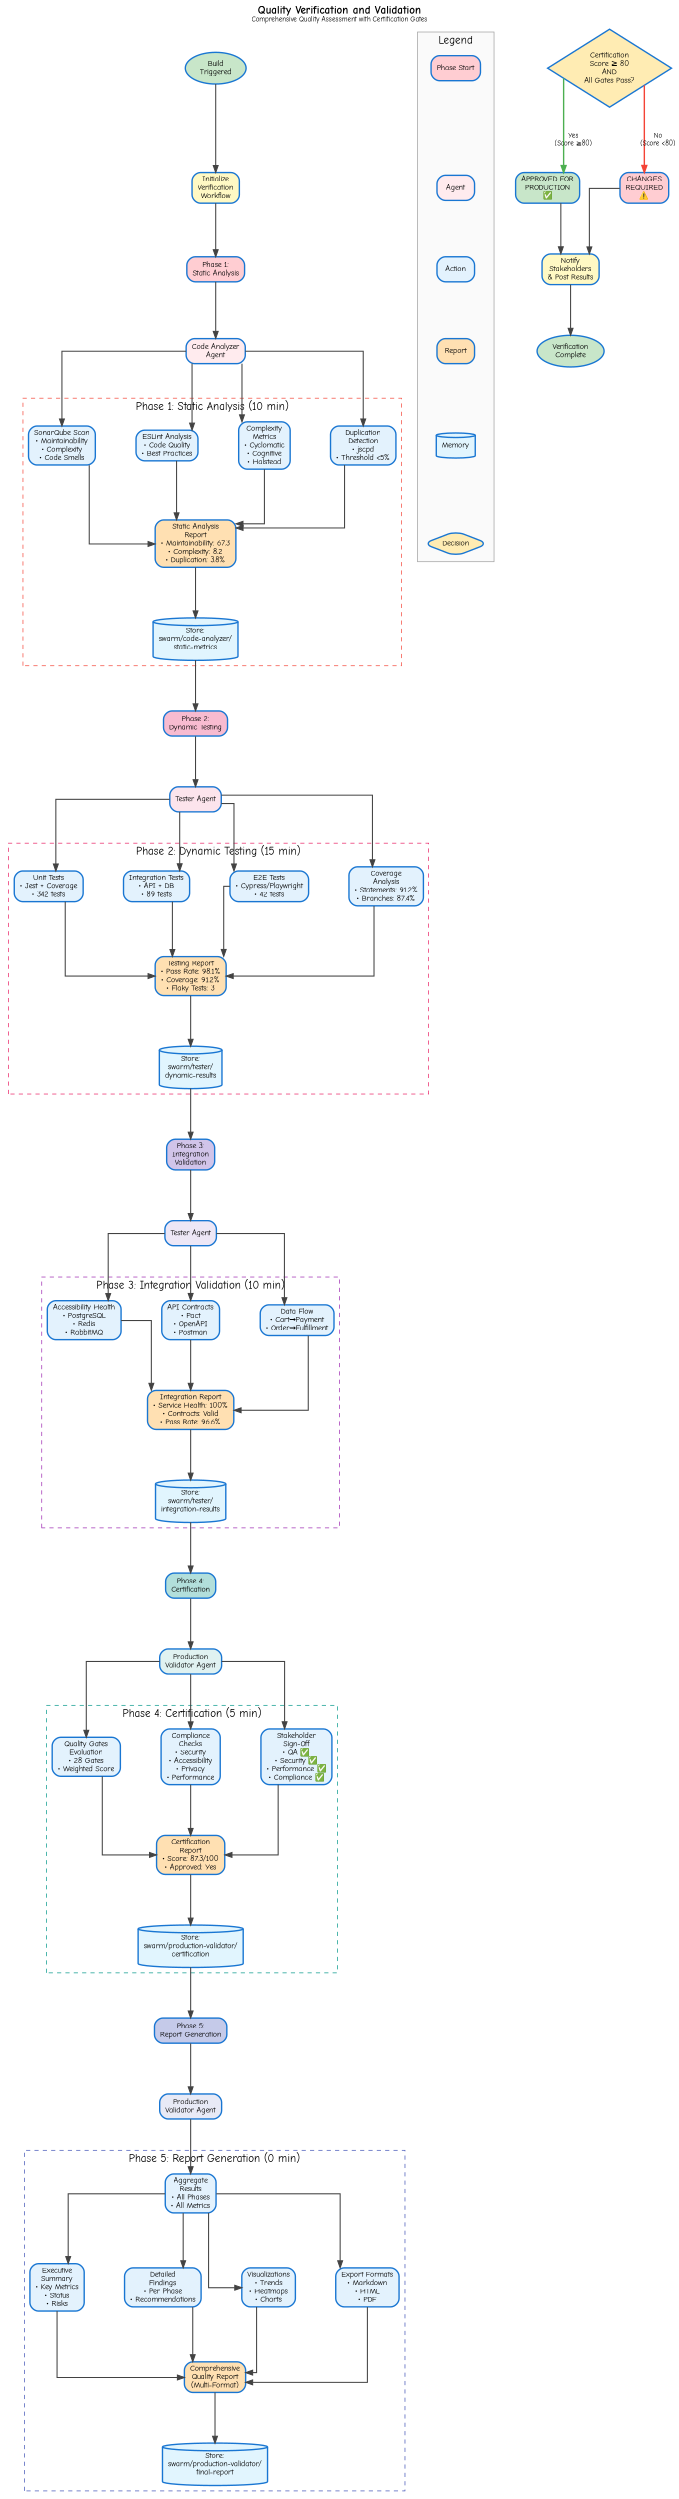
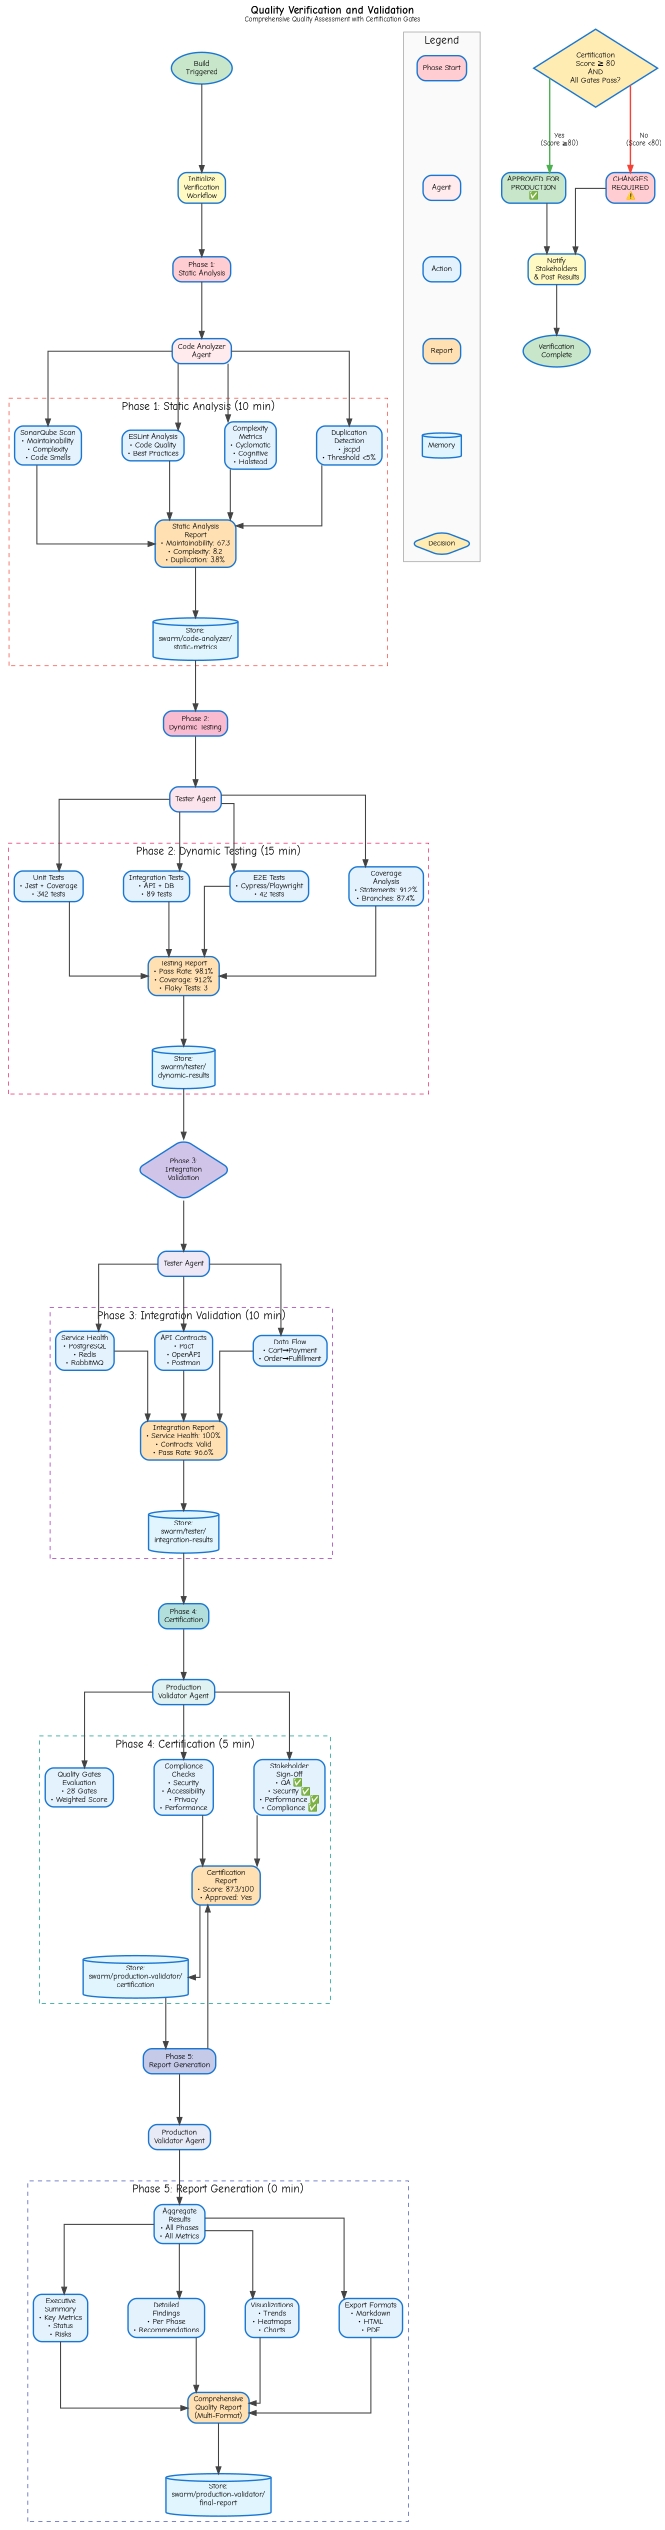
node "Phase 3: Integration Validation": shape box -> diamond
node "Accessibility Health • PostgreSQL • Redis • RabbitMQ": label "Accessibility Health • PostgreSQL • Redis • RabbitMQ" -> "Service Health • PostgreSQL • Redis • RabbitMQ"
edge "Quality Gates Evaluation • 28 Gates • Weighted Score" -> "Certification Report • Score: 87.3/100 • Approved: Yes": now "Phase 5: Report Generation" -> "Certification Report • Score: 87.3/100 • Approved: Yes"
